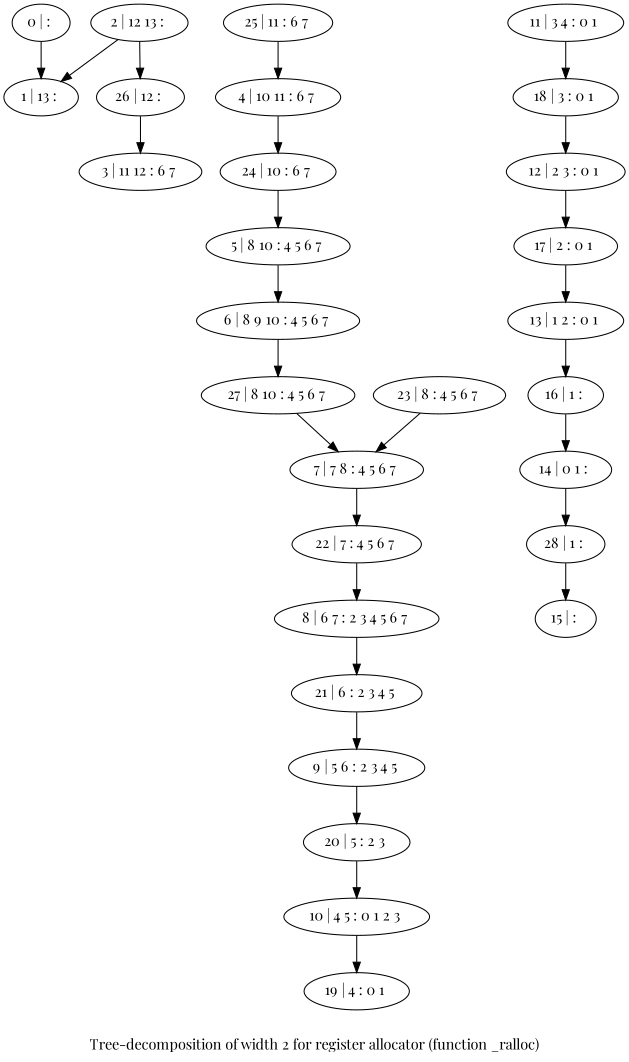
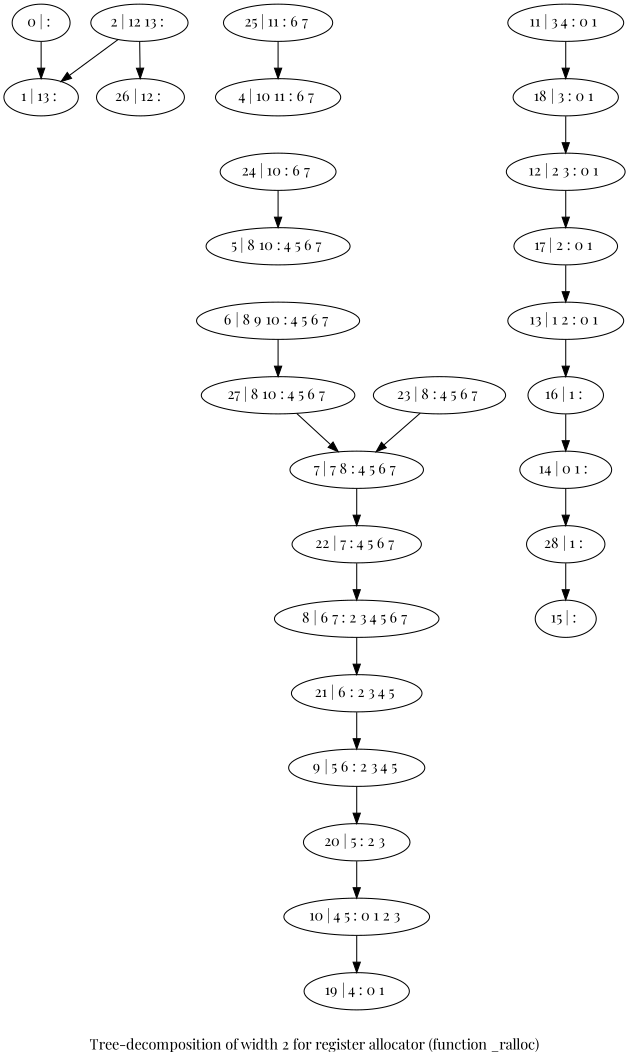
edge "4 | 10 11 : 6 7" -> "24 | 10 : 6 7": removed
node "3 | 11 12 : 6 7": removed
edge "5 | 8 10 : 4 5 6 7" -> "6 | 8 9 10 : 4 5 6 7": removed
